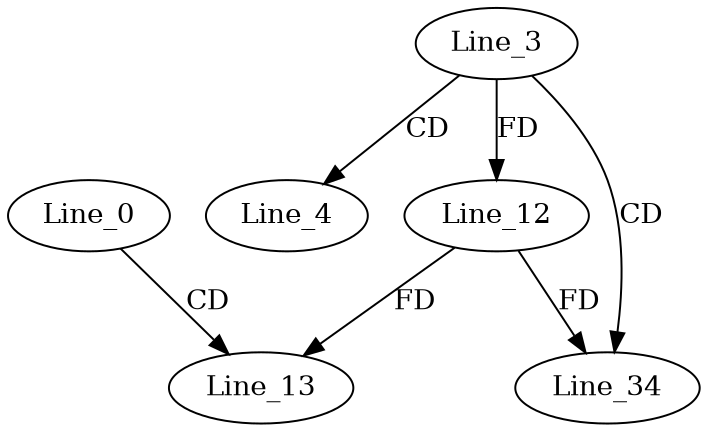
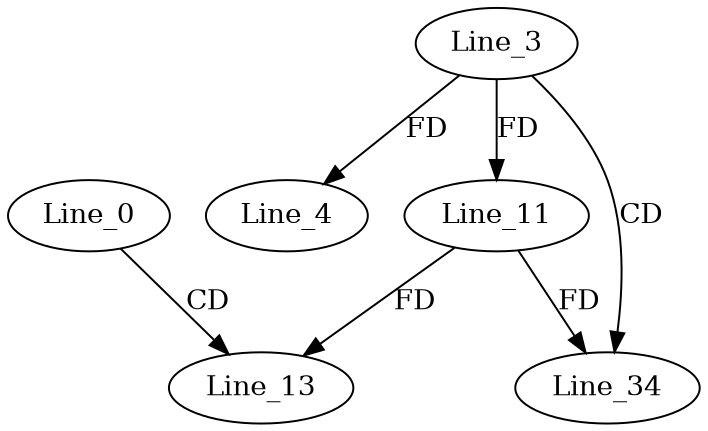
edge "Line_3" -> "Line_4": label "CD" -> "FD"
node "Line_12": label "Line_12" -> "Line_11"
